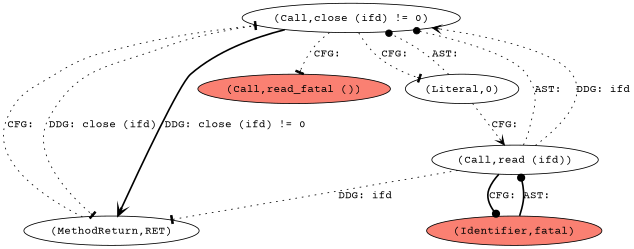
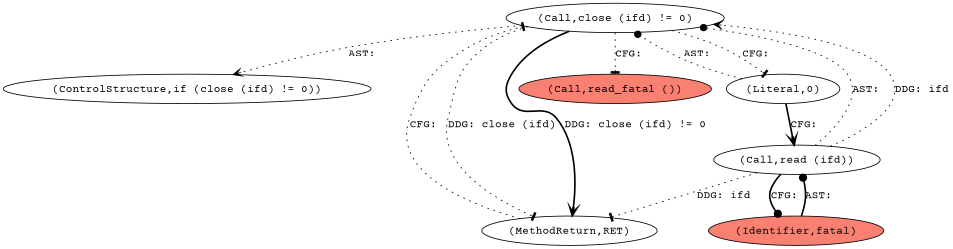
node "(ControlStructure,if (close (ifd) != 0))": added
edge "(Literal,0)" -> "(Call,read (ifd))": style dotted -> bold
